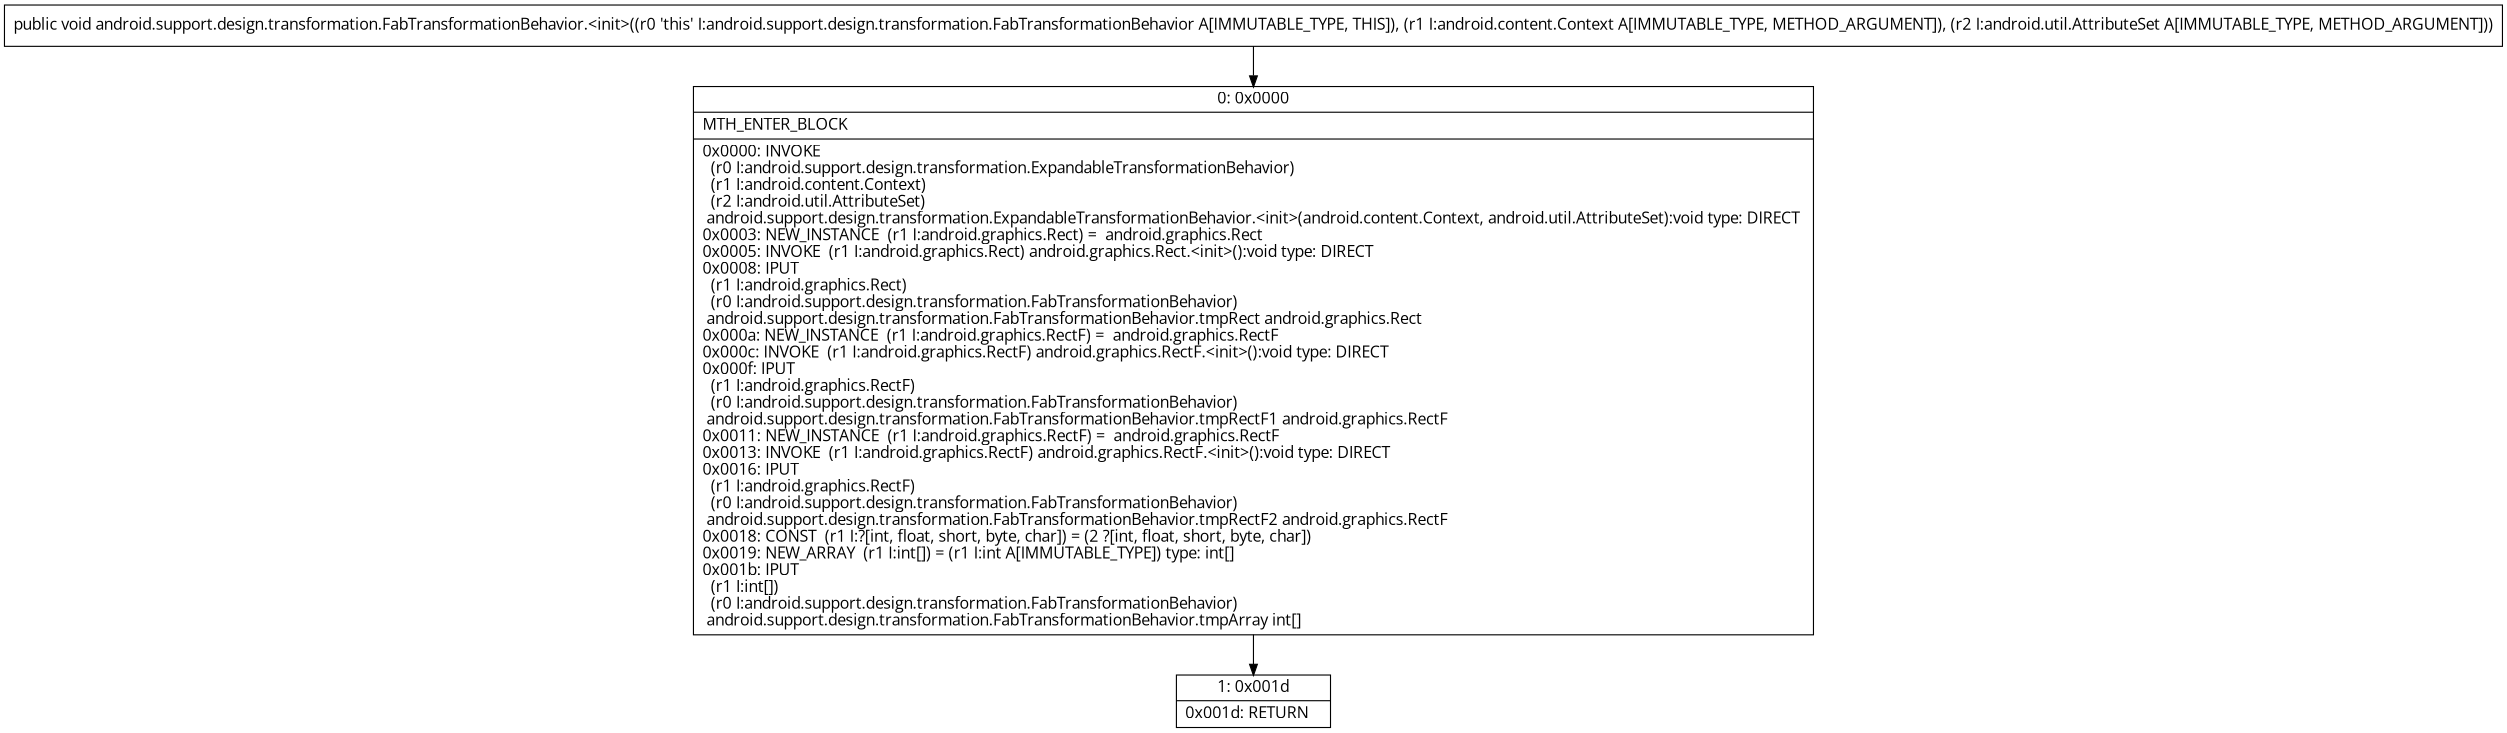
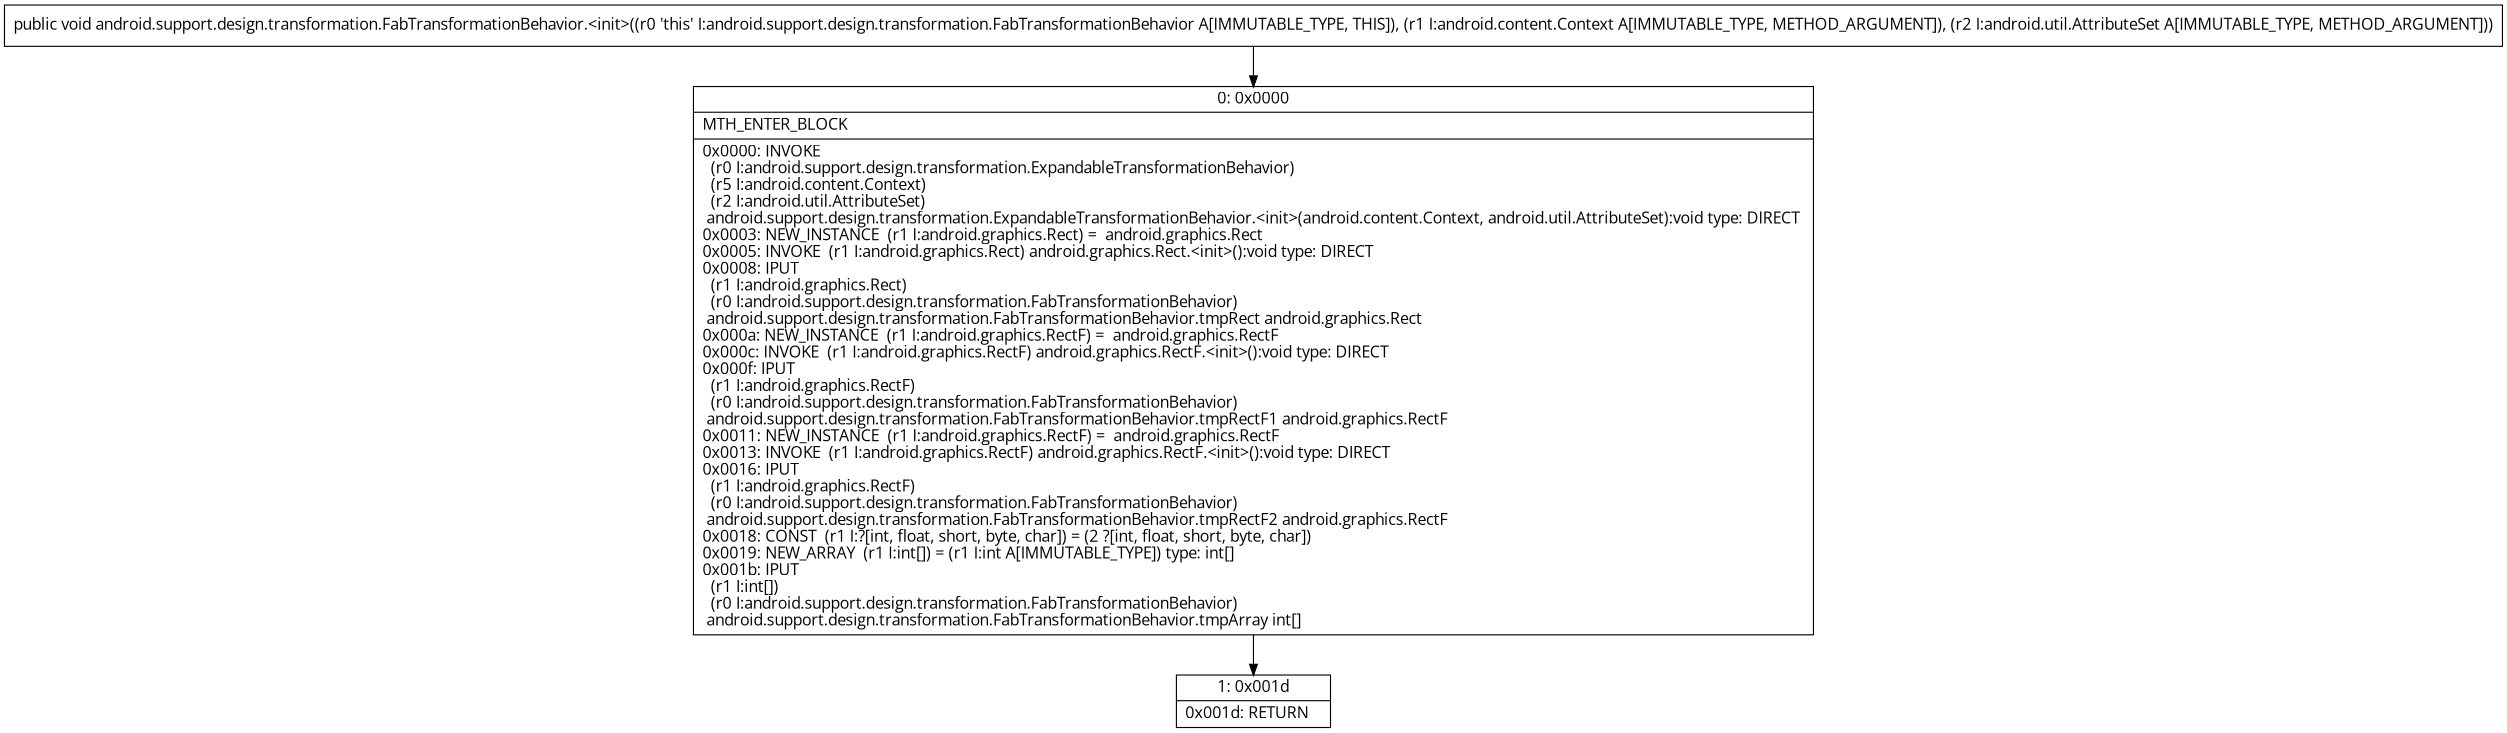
node "0: 0x0000": text "(r1 I:android.content.Context)" -> "(r5 I:android.content.Context)"
